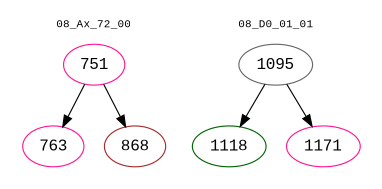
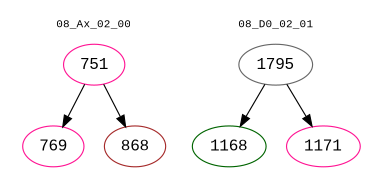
cluster "08_Ax_72_00": label "08_Ax_72_00" -> "08_Ax_02_00"
cluster "08_D0_01_01": label "08_D0_01_01" -> "08_D0_02_01"
node "1095": label "1095" -> "1795"
node "763": label "763" -> "769"
node "1118": label "1118" -> "1168"
